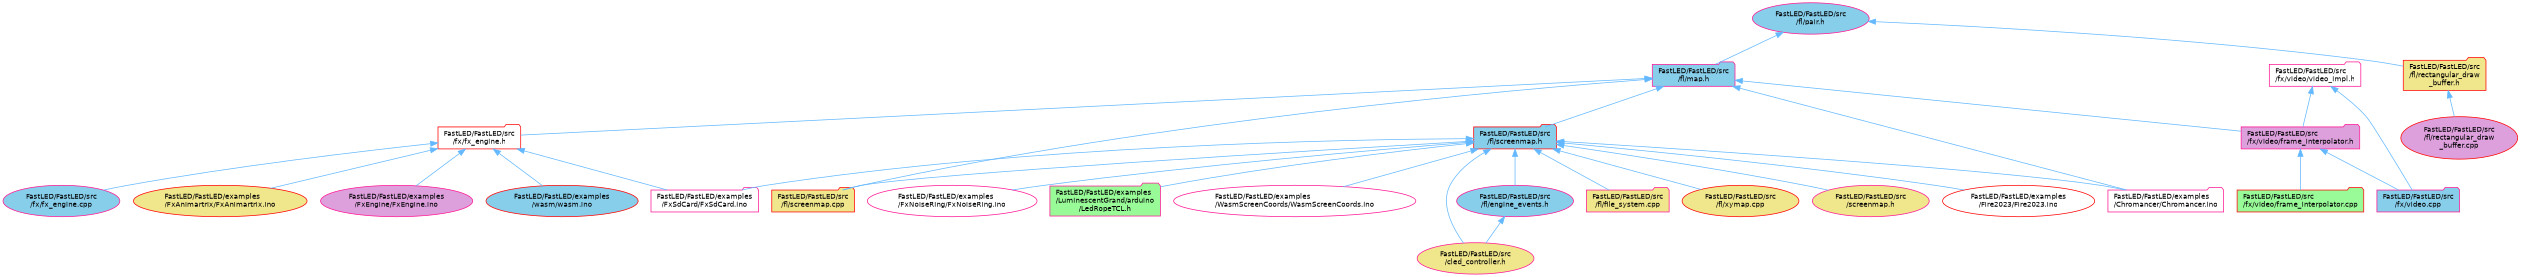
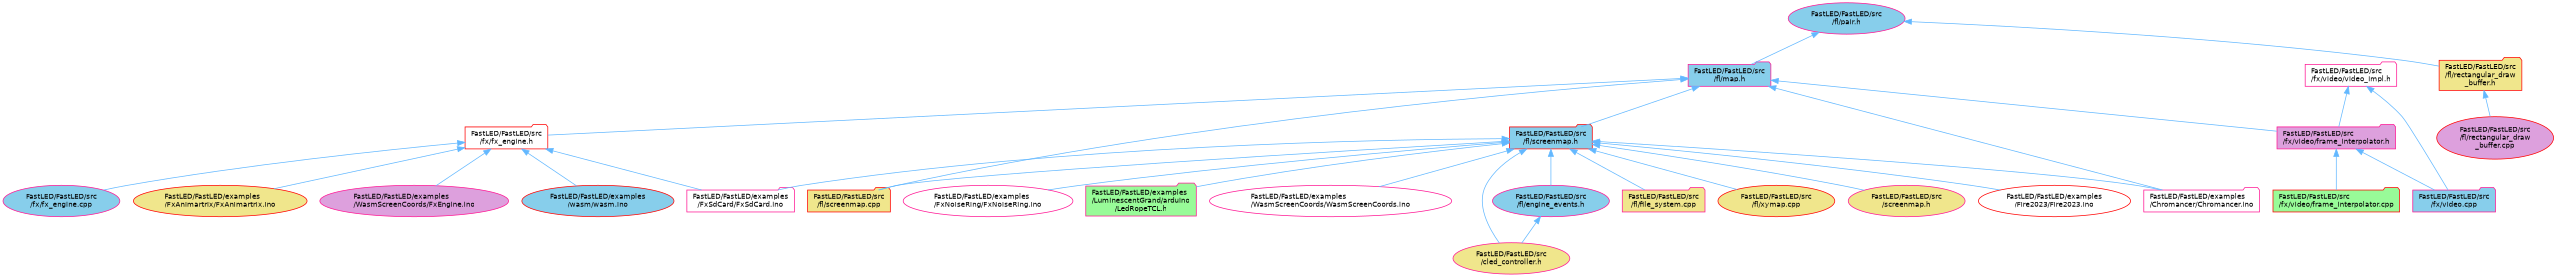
node "FastLED/FastLED/examples /FxEngine/FxEngine.ino": label "FastLED/FastLED/examples /FxEngine/FxEngine.ino" -> "FastLED/FastLED/examples /WasmScreenCoords/FxEngine.ino"
